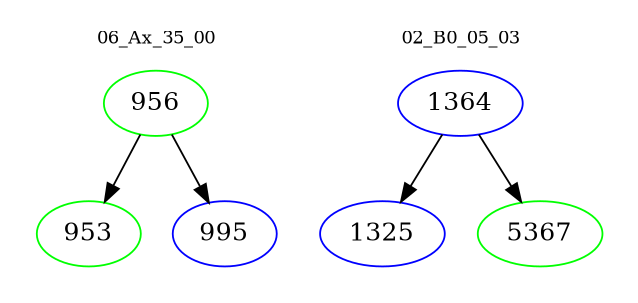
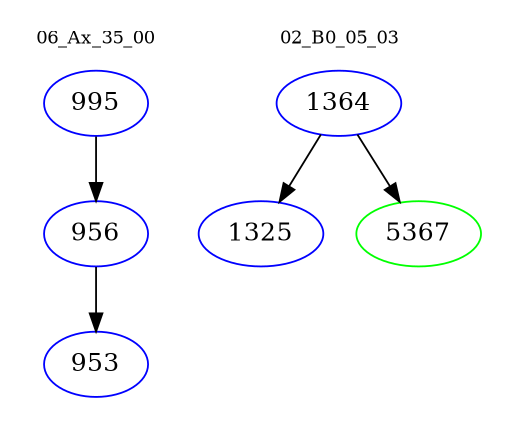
node "956": color green -> blue
edge "956" -> "995": reversed
node "953": color green -> blue
